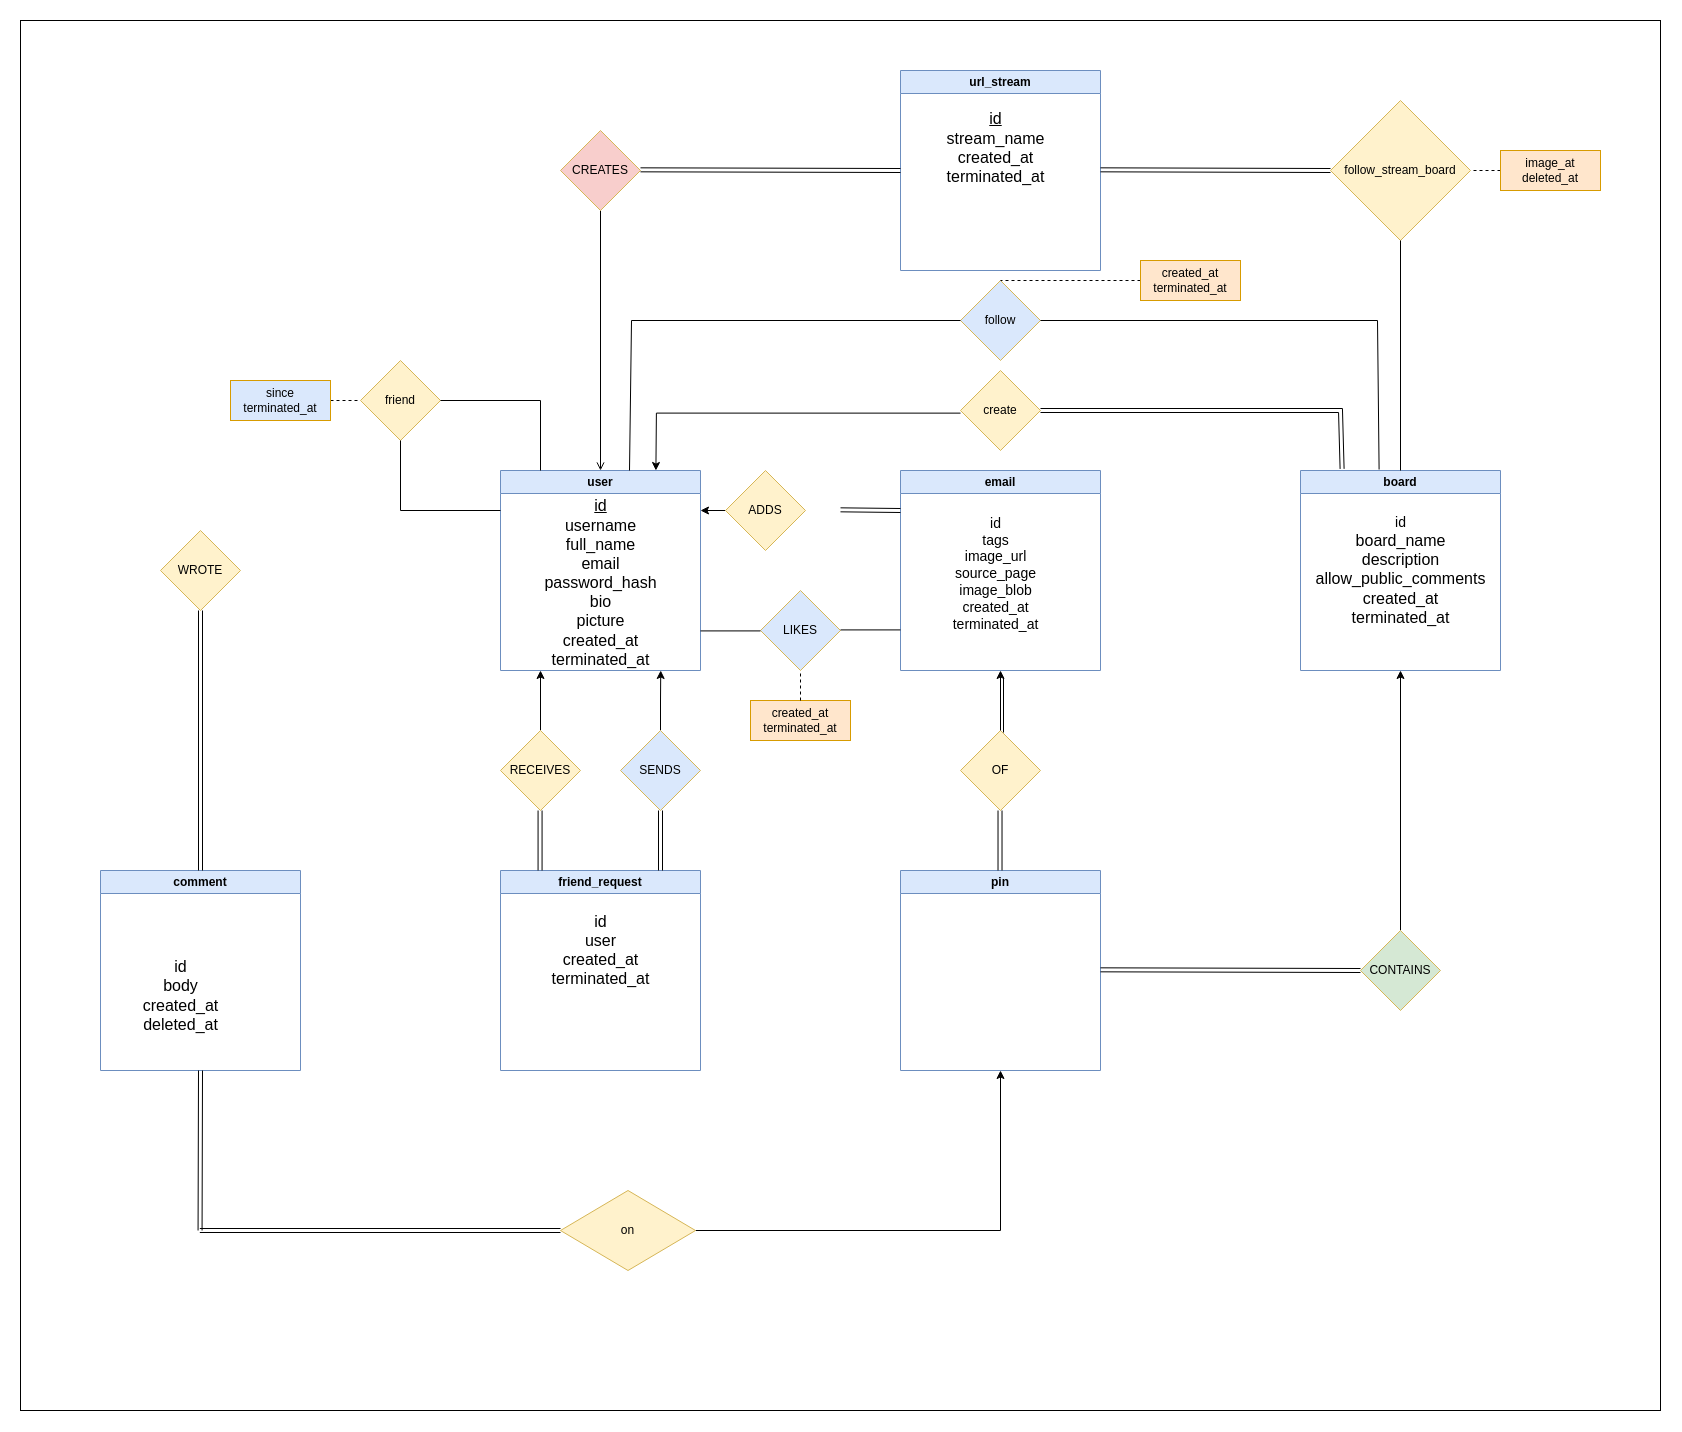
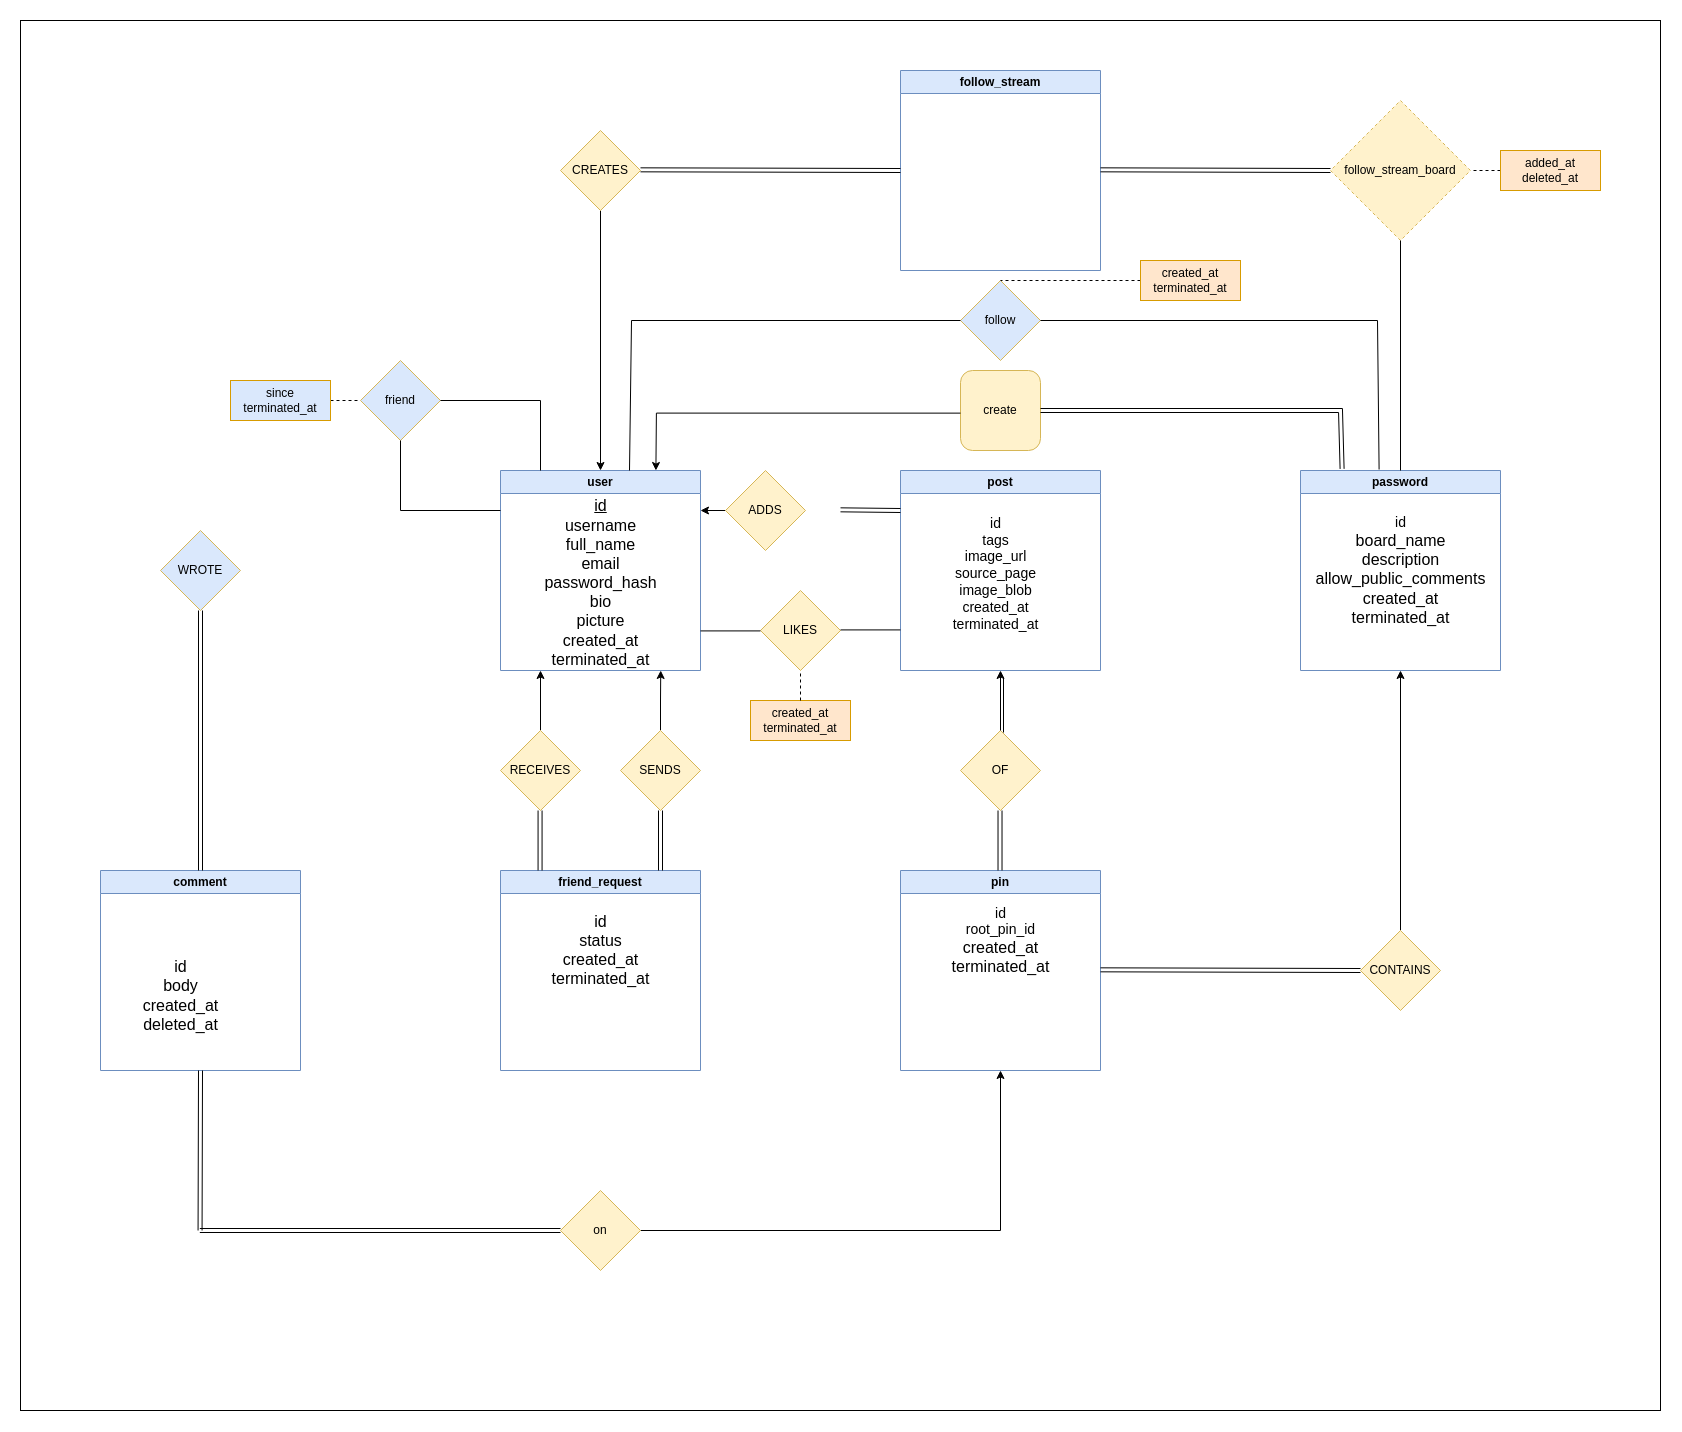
node "url_stream": label "url_stream" -> "follow_stream"
node "id stream_name created_at terminated_at": removed
node "CREATES": fillcolor #f8cecc -> #fff2cc
node "follow_stream_board": style solid -> dashed
node "image_at deleted_at": label "image_at deleted_at" -> "added_at deleted_at"
node "friend": fillcolor #fff2cc -> #dae8fc
node "create": shape diamond -> rounded rectangle
edge "CREATES" -> "user": arrowhead open -> classic
node "email": label "email" -> "post"
node "board": label "board" -> "password"
node "WROTE": fillcolor #fff2cc -> #dae8fc
node "LIKES": fillcolor #dae8fc -> #fff2cc
node "SENDS": fillcolor #dae8fc -> #fff2cc
node "id user created_at terminated_at": label "id user created_at terminated_at" -> "id status created_at terminated_at"
node "id root_pin_id created_at terminated_at": added
node "CONTAINS": fillcolor #d5e8d4 -> #fff2cc
node "on": size 135x80 -> 80x80
